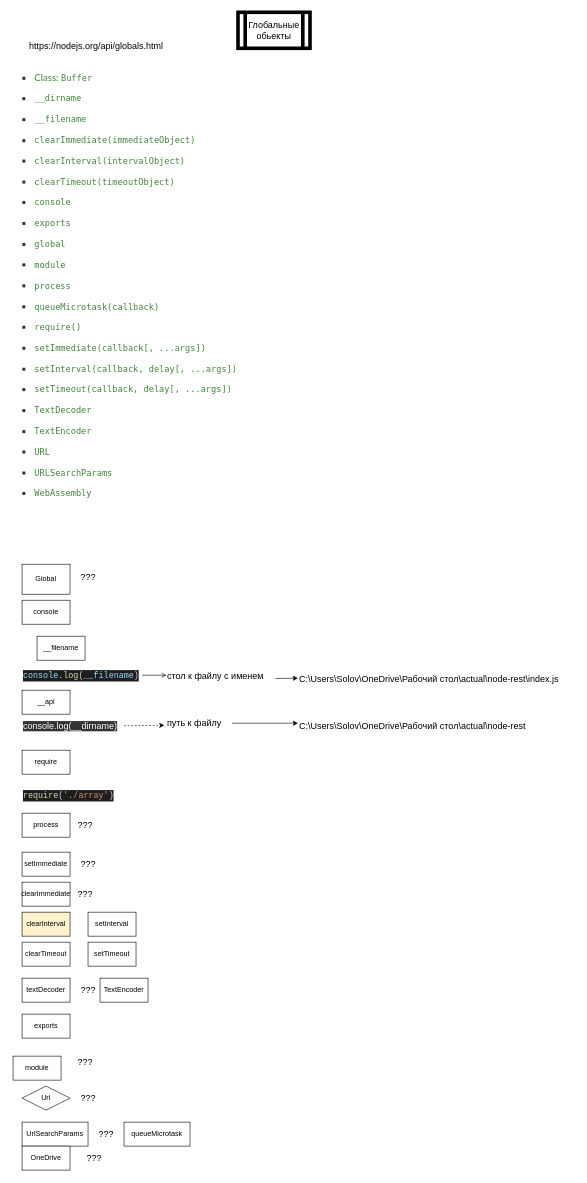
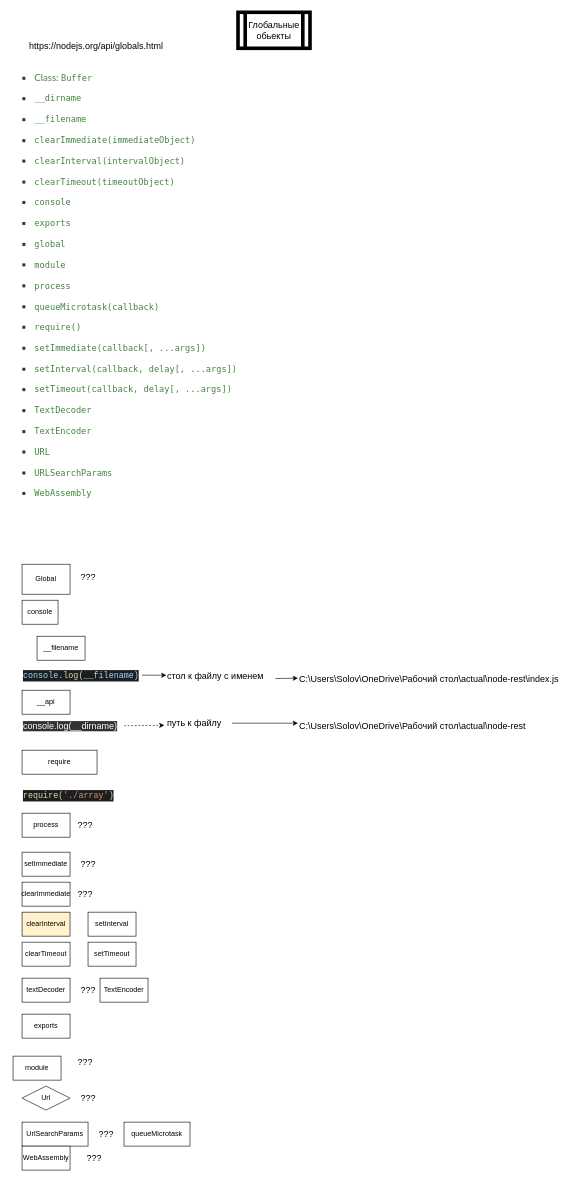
node "console": size 48x24 -> 36x24
edge "console.log(__filename)" -> "стол к файлу c именем": arrowhead open -> classic
node "require": size 48x24 -> 75x24
node "OneDrive": label "OneDrive" -> "WebAssembly"
